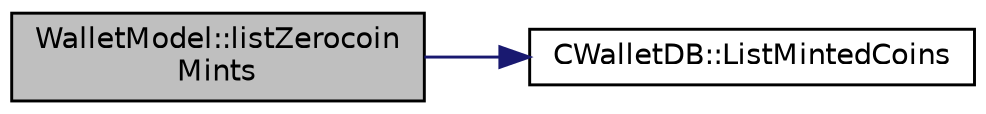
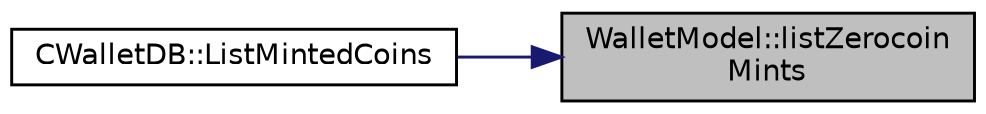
edge "WalletModel::listZerocoin Mints" -> "CWalletDB::ListMintedCoins": reversed
